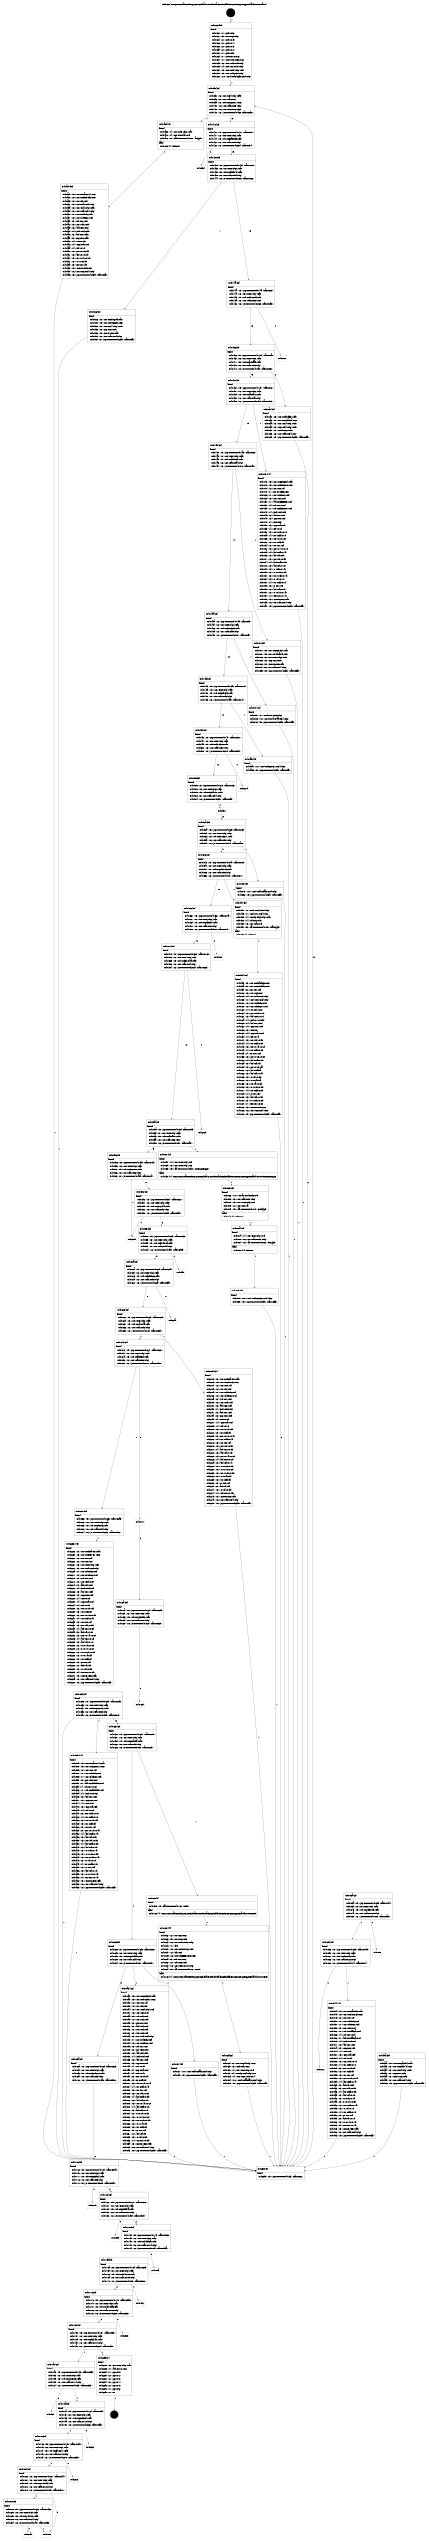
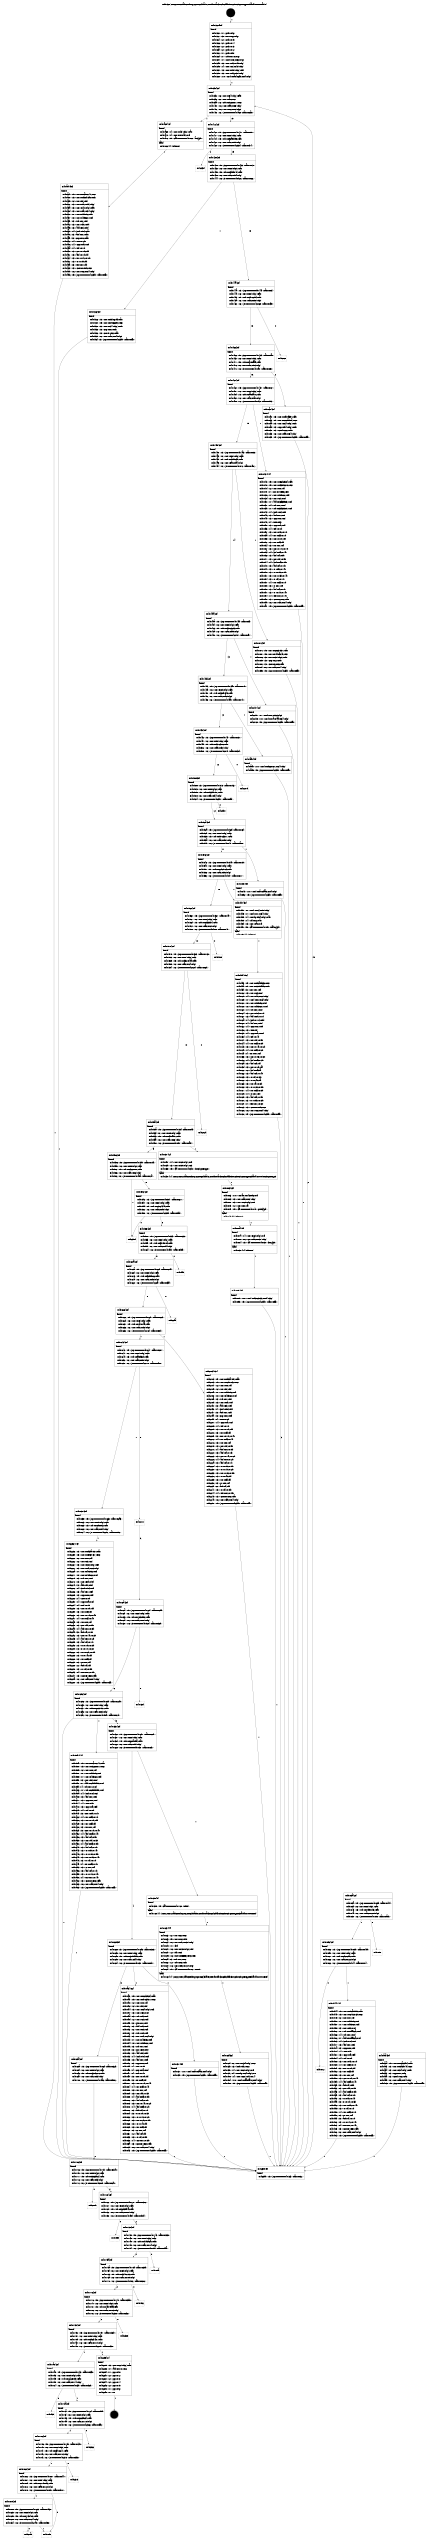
edge "0x4023b1" -> "0x40152a [28]": now "0x40150e [28]" -> "0x40152a [28]"
edge "0x40167a [28]" -> "0x401696 [28]": added, label "6"
edge "0x40173e [28]" -> "0x40175a [28]": added, label "2"
